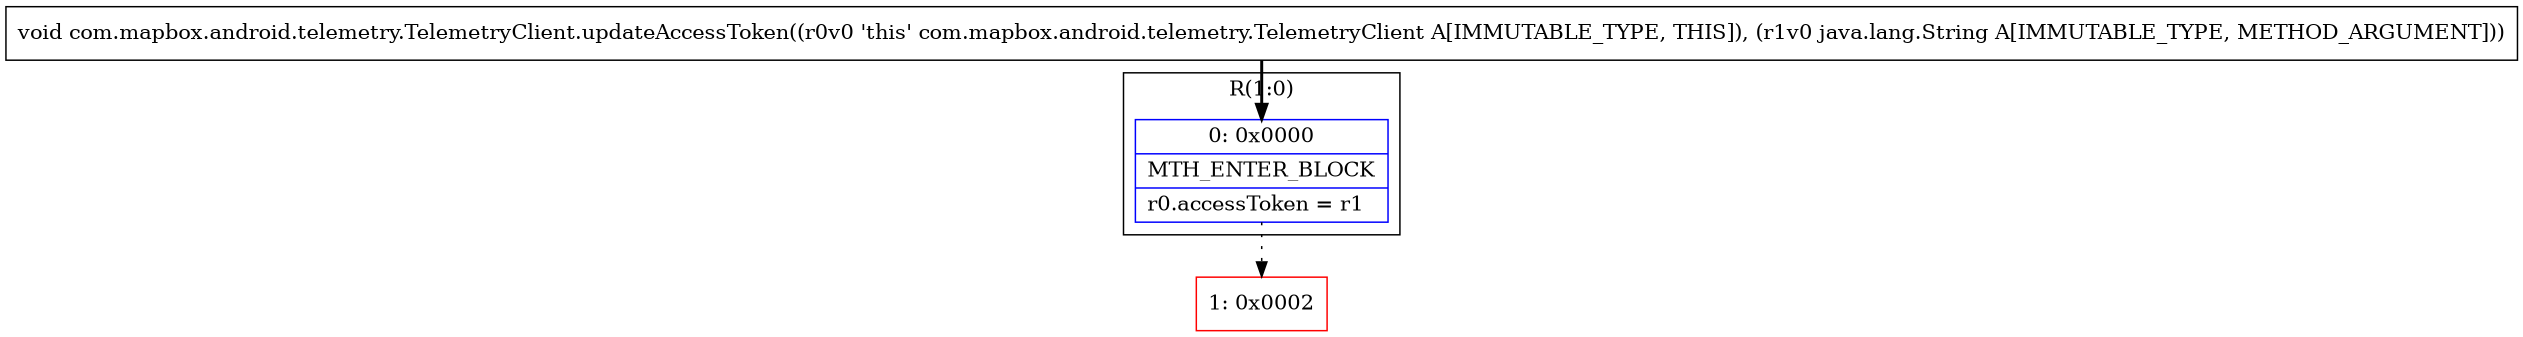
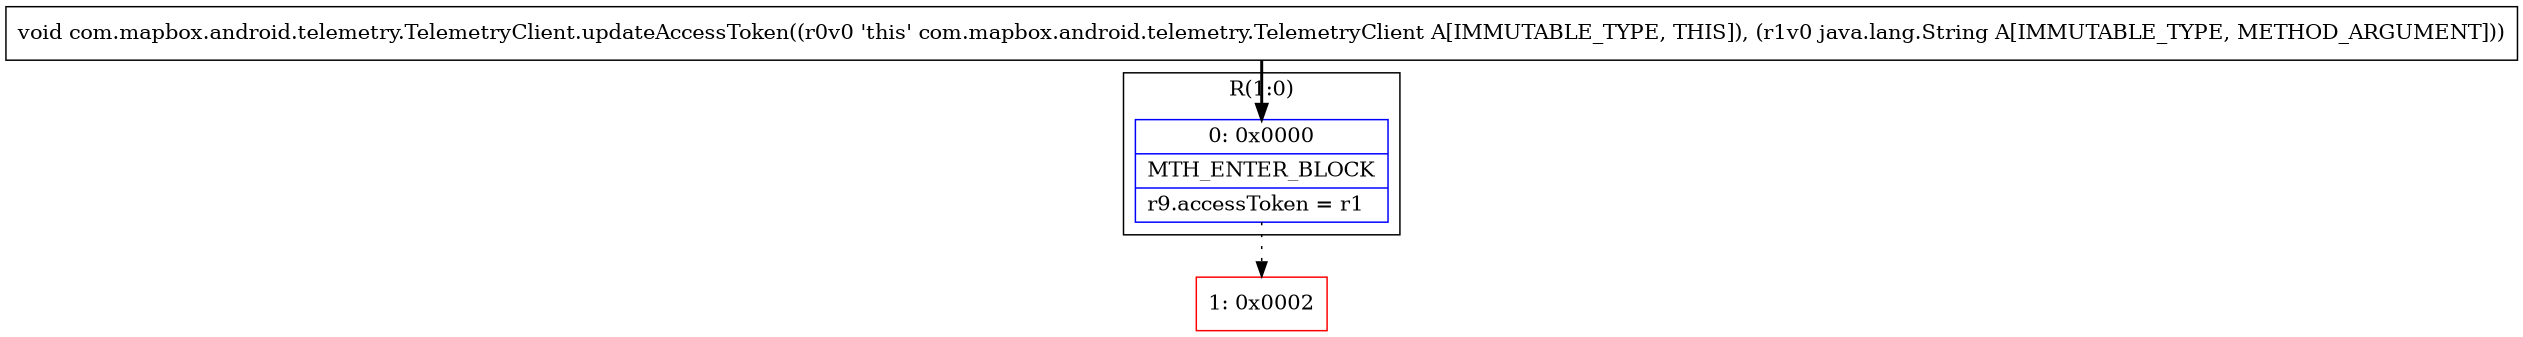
node "0: 0x0000": text "r0.accessToken = r1" -> "r9.accessToken = r1"
